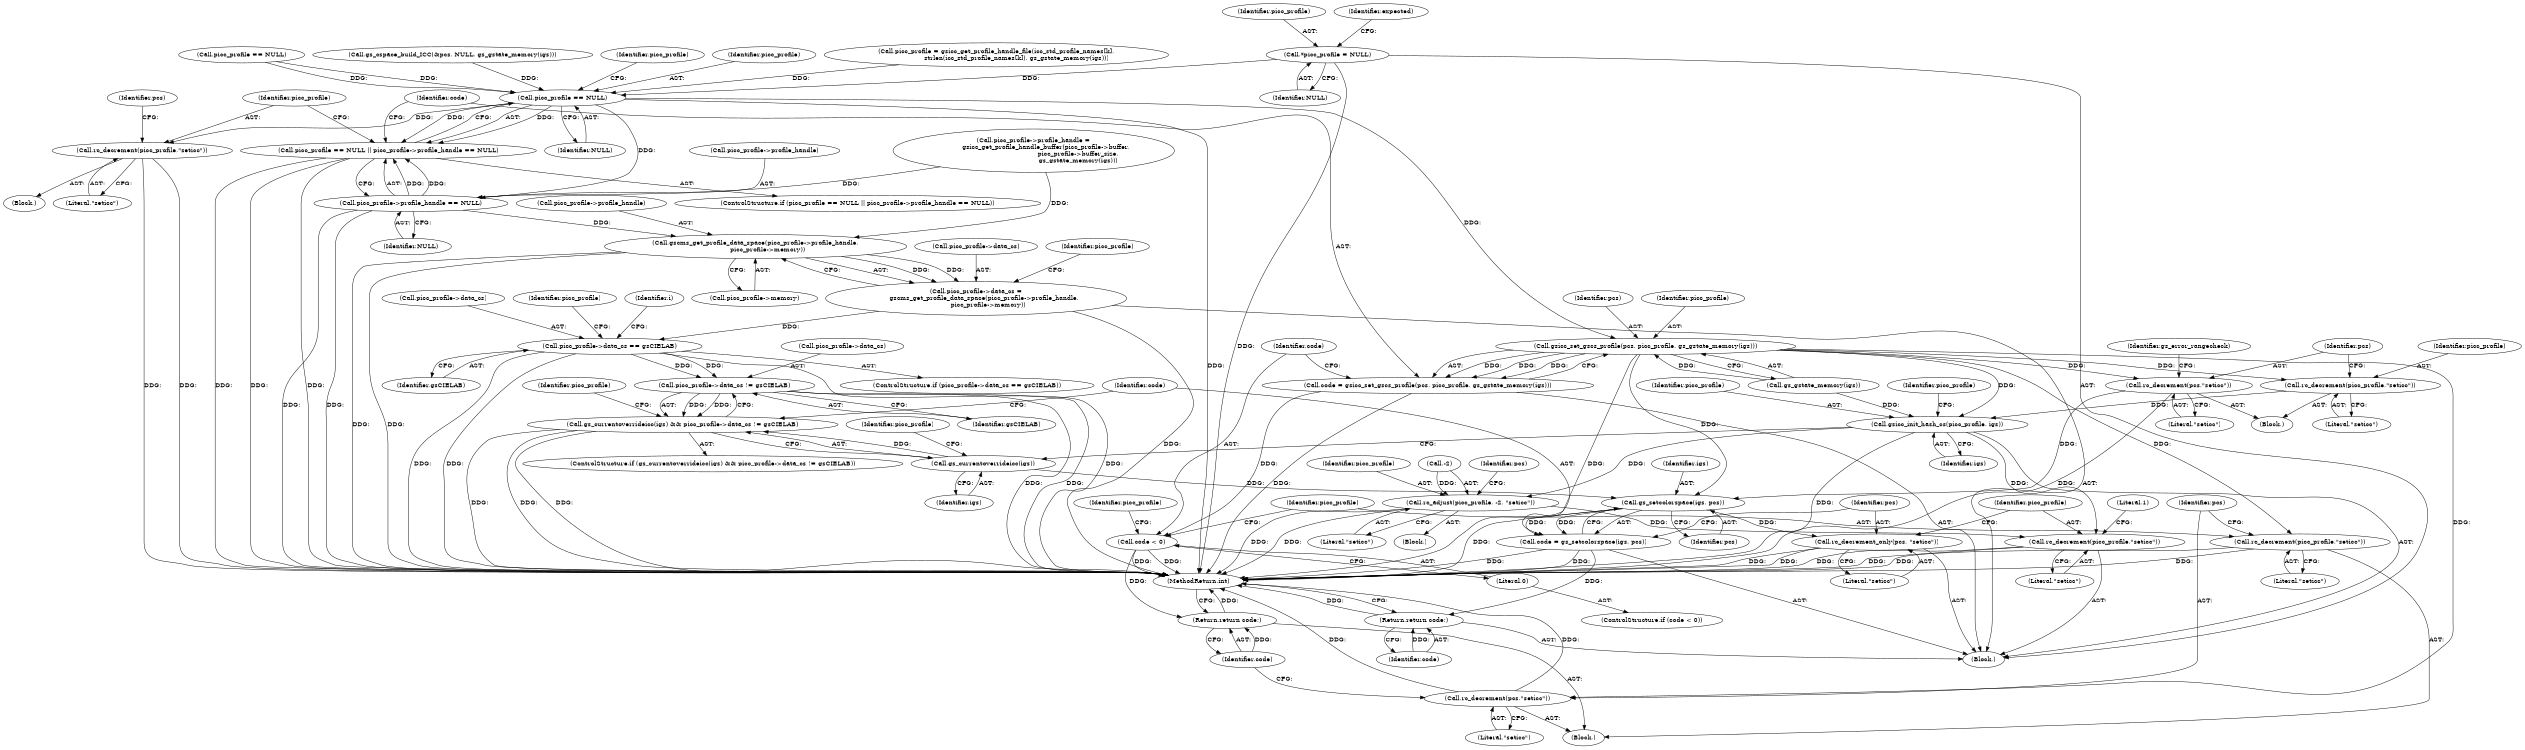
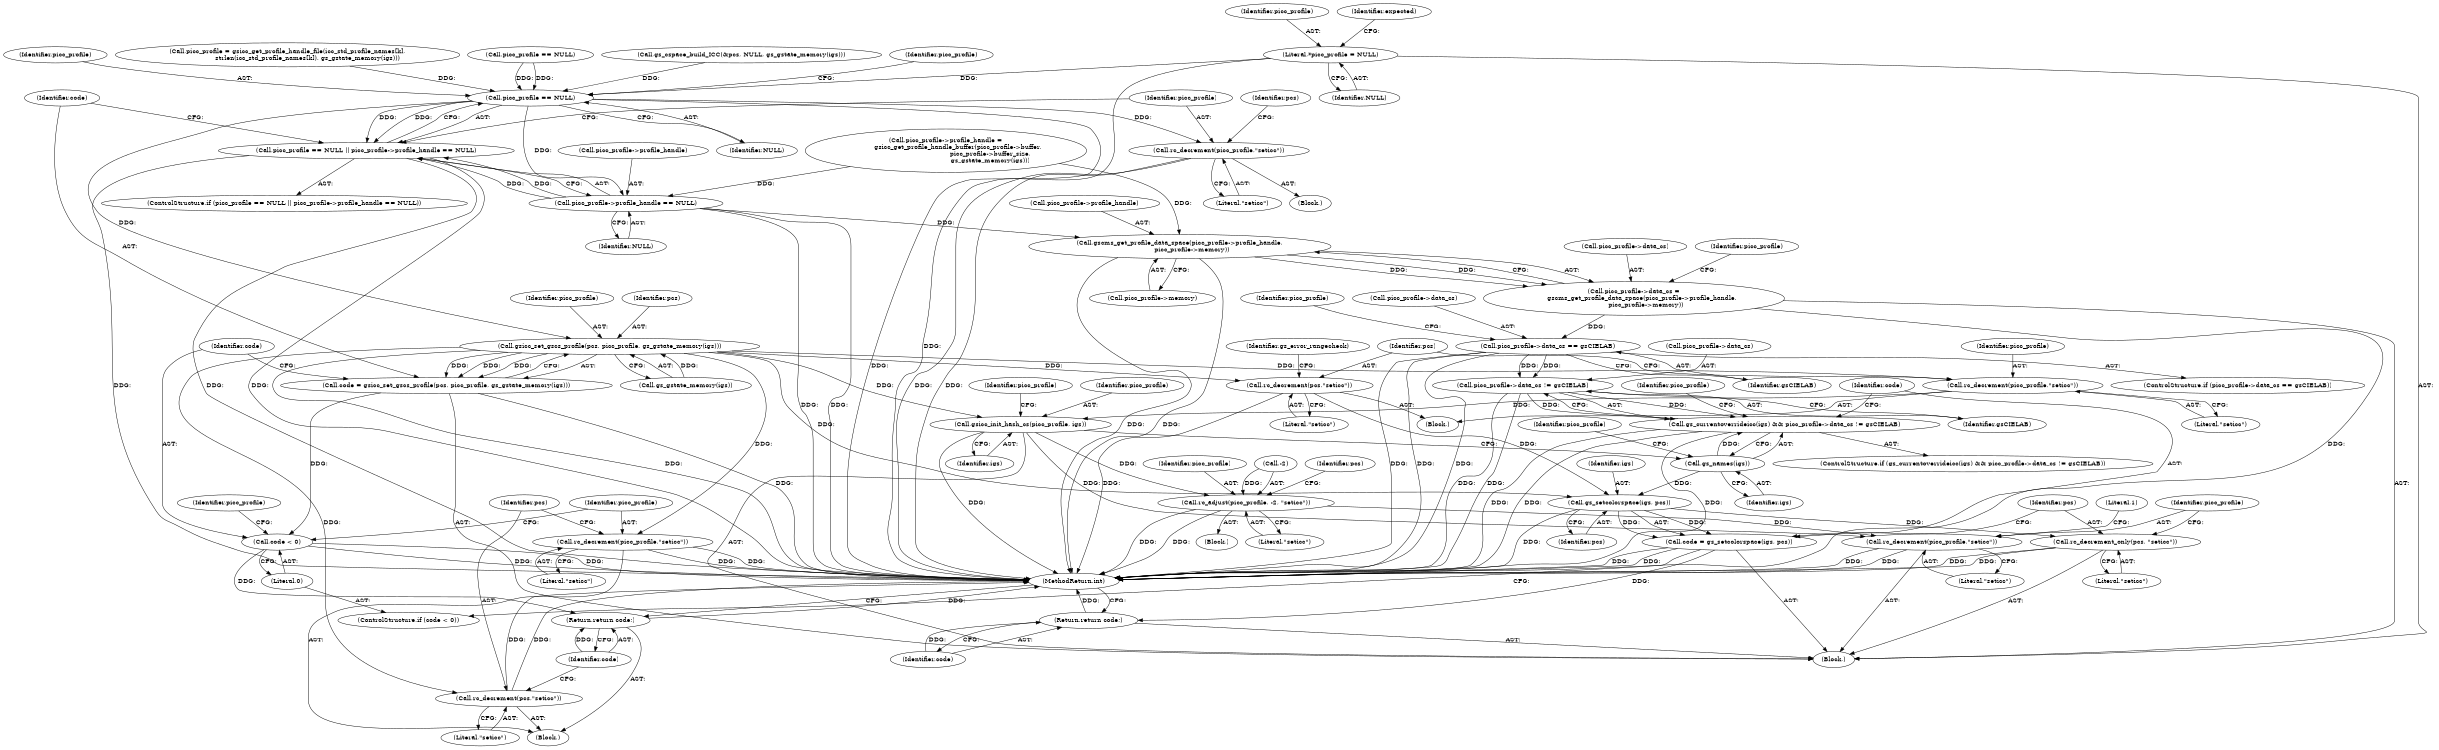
node "(Call,*picc_profile = NULL)": label "(Call,*picc_profile = NULL)" -> "(Literal,*picc_profile = NULL)"
node "(Identifier,i)": removed
edge "(Call,gs_gstate_memory(igs))" -> "(Call,gsicc_init_hash_cs(picc_profile, igs))": removed, label "DDG:"
node "(Call,gs_currentoverrideicc(igs))": label "(Call,gs_currentoverrideicc(igs))" -> "(Call,gs_names(igs))"
edge "(Call,code = gs_setcolorspace(igs, pcs))" -> "(Call,gs_setcolorspace(igs, pcs))": now "(Call,code = gs_setcolorspace(igs, pcs))" -> "(ControlStructure,if (code < 0))"
